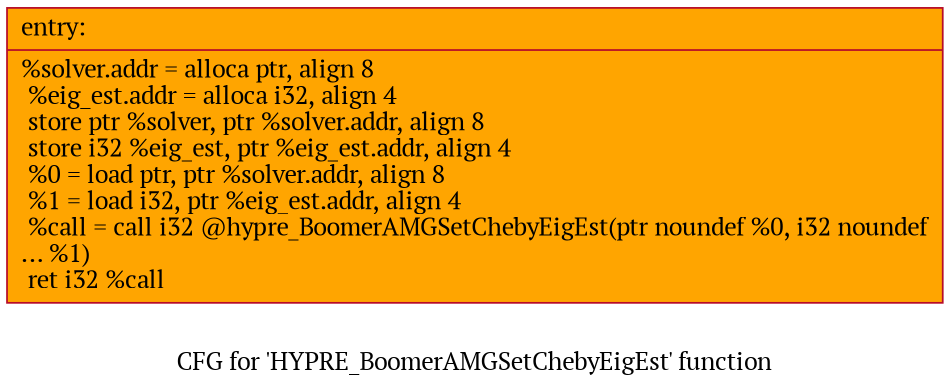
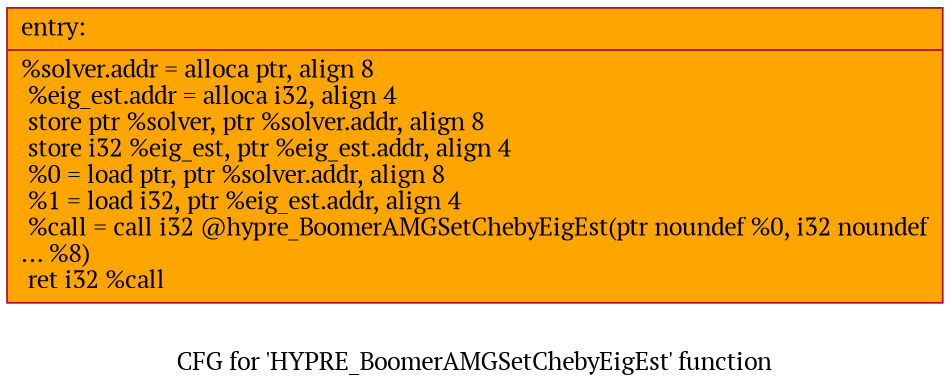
node "entry:": text "... %1)" -> "... %8)"
